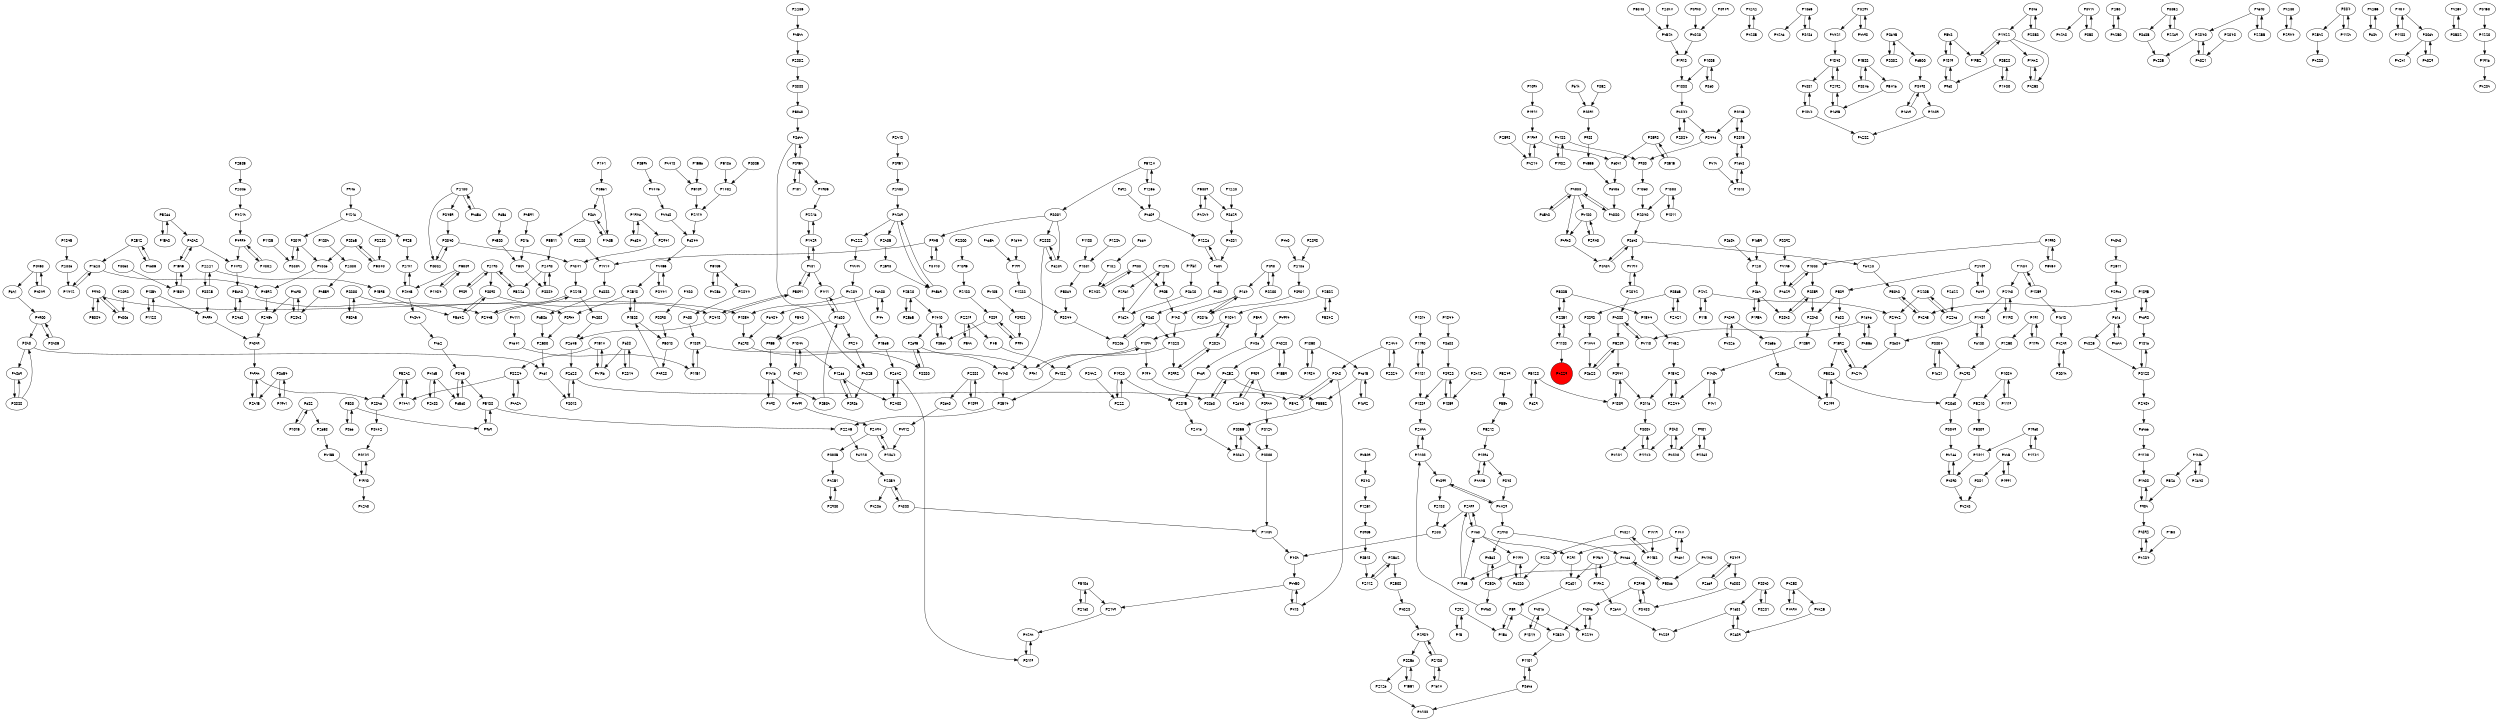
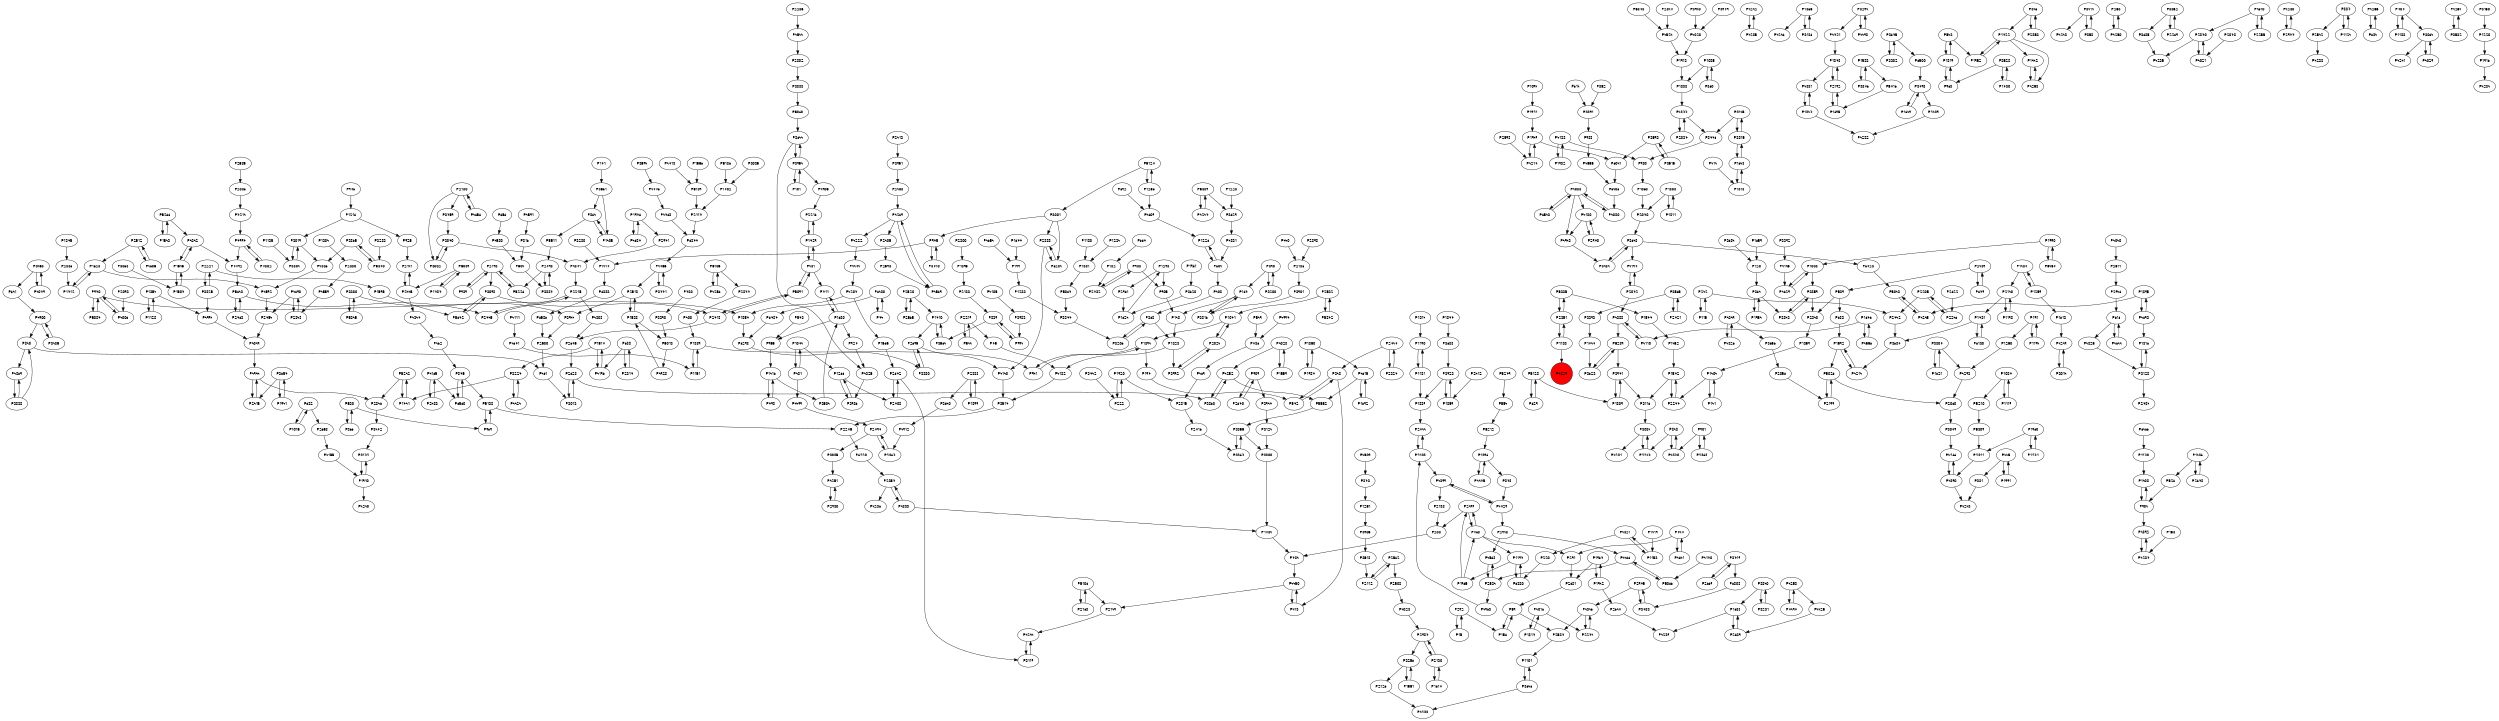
edge "P2784" -> "P6466": removed
